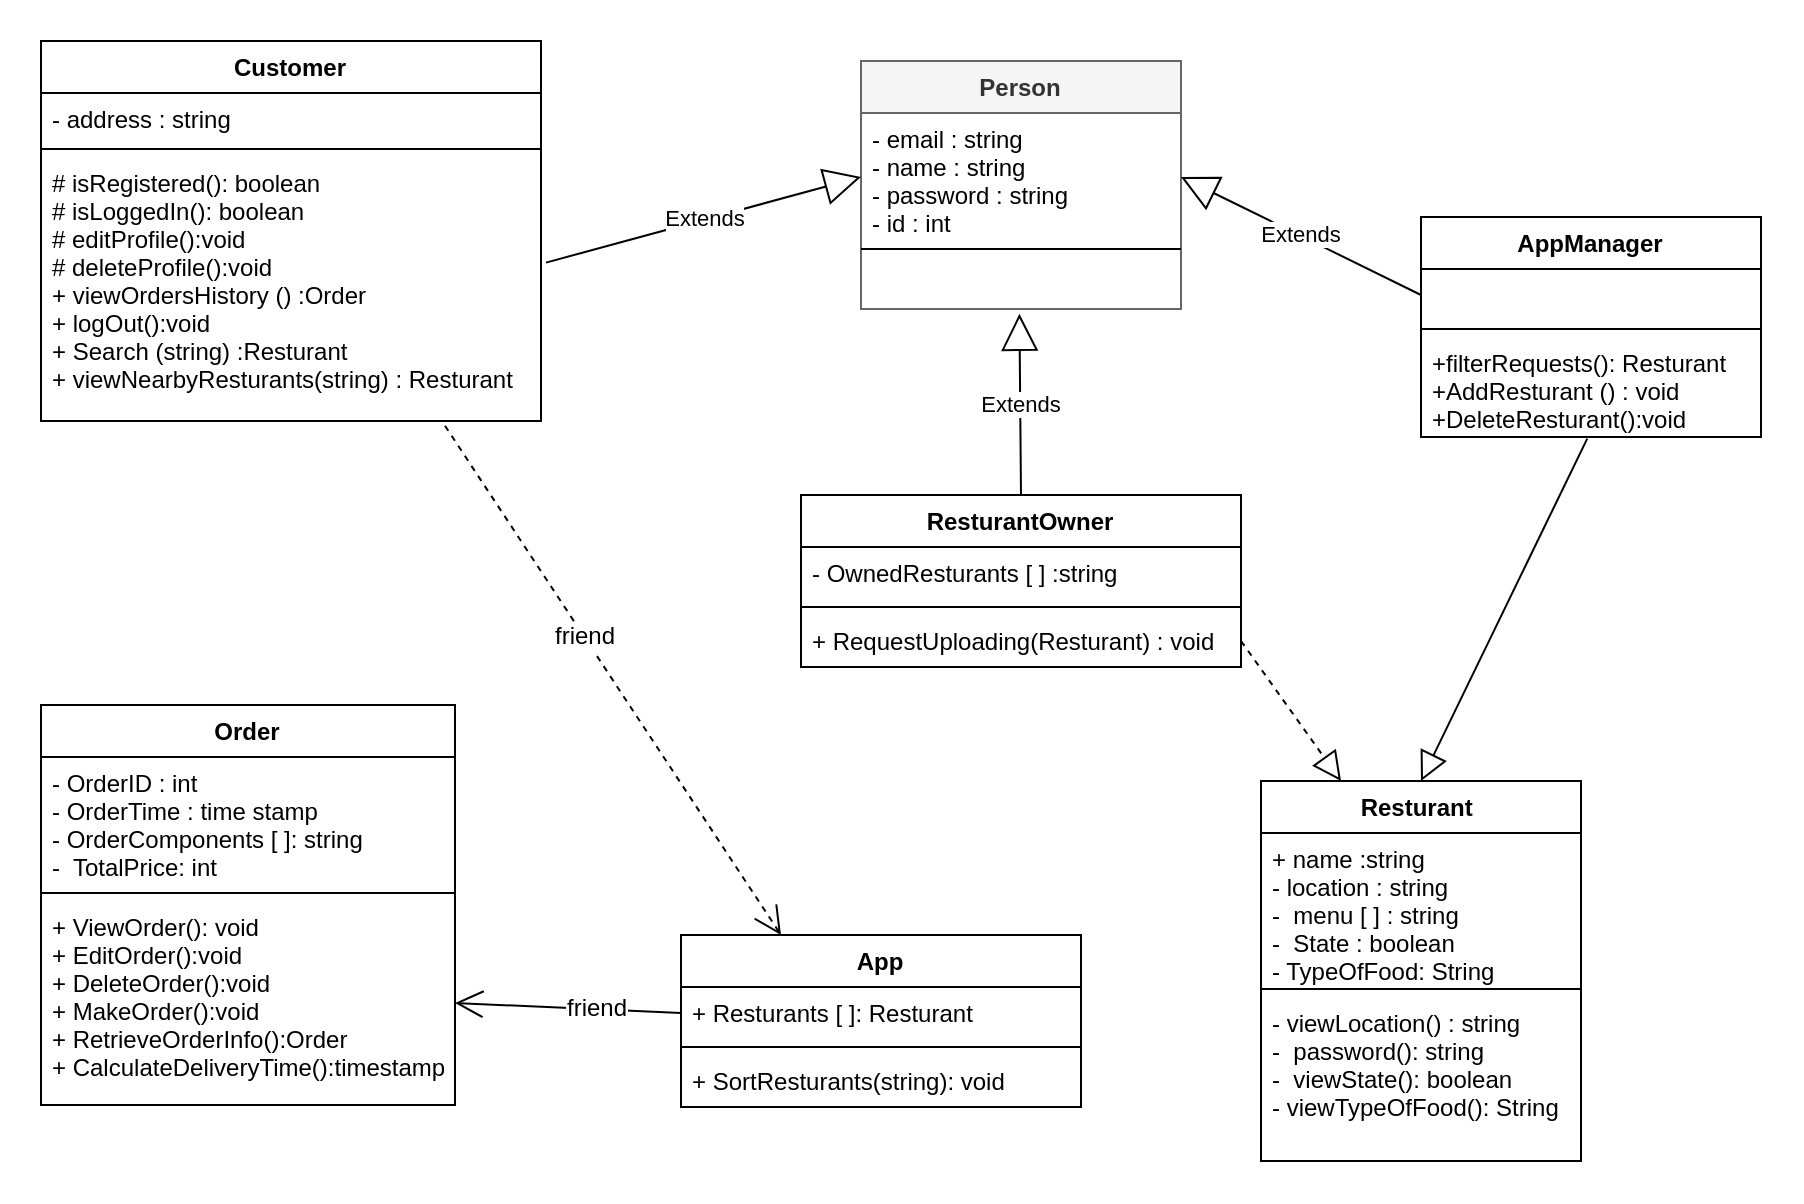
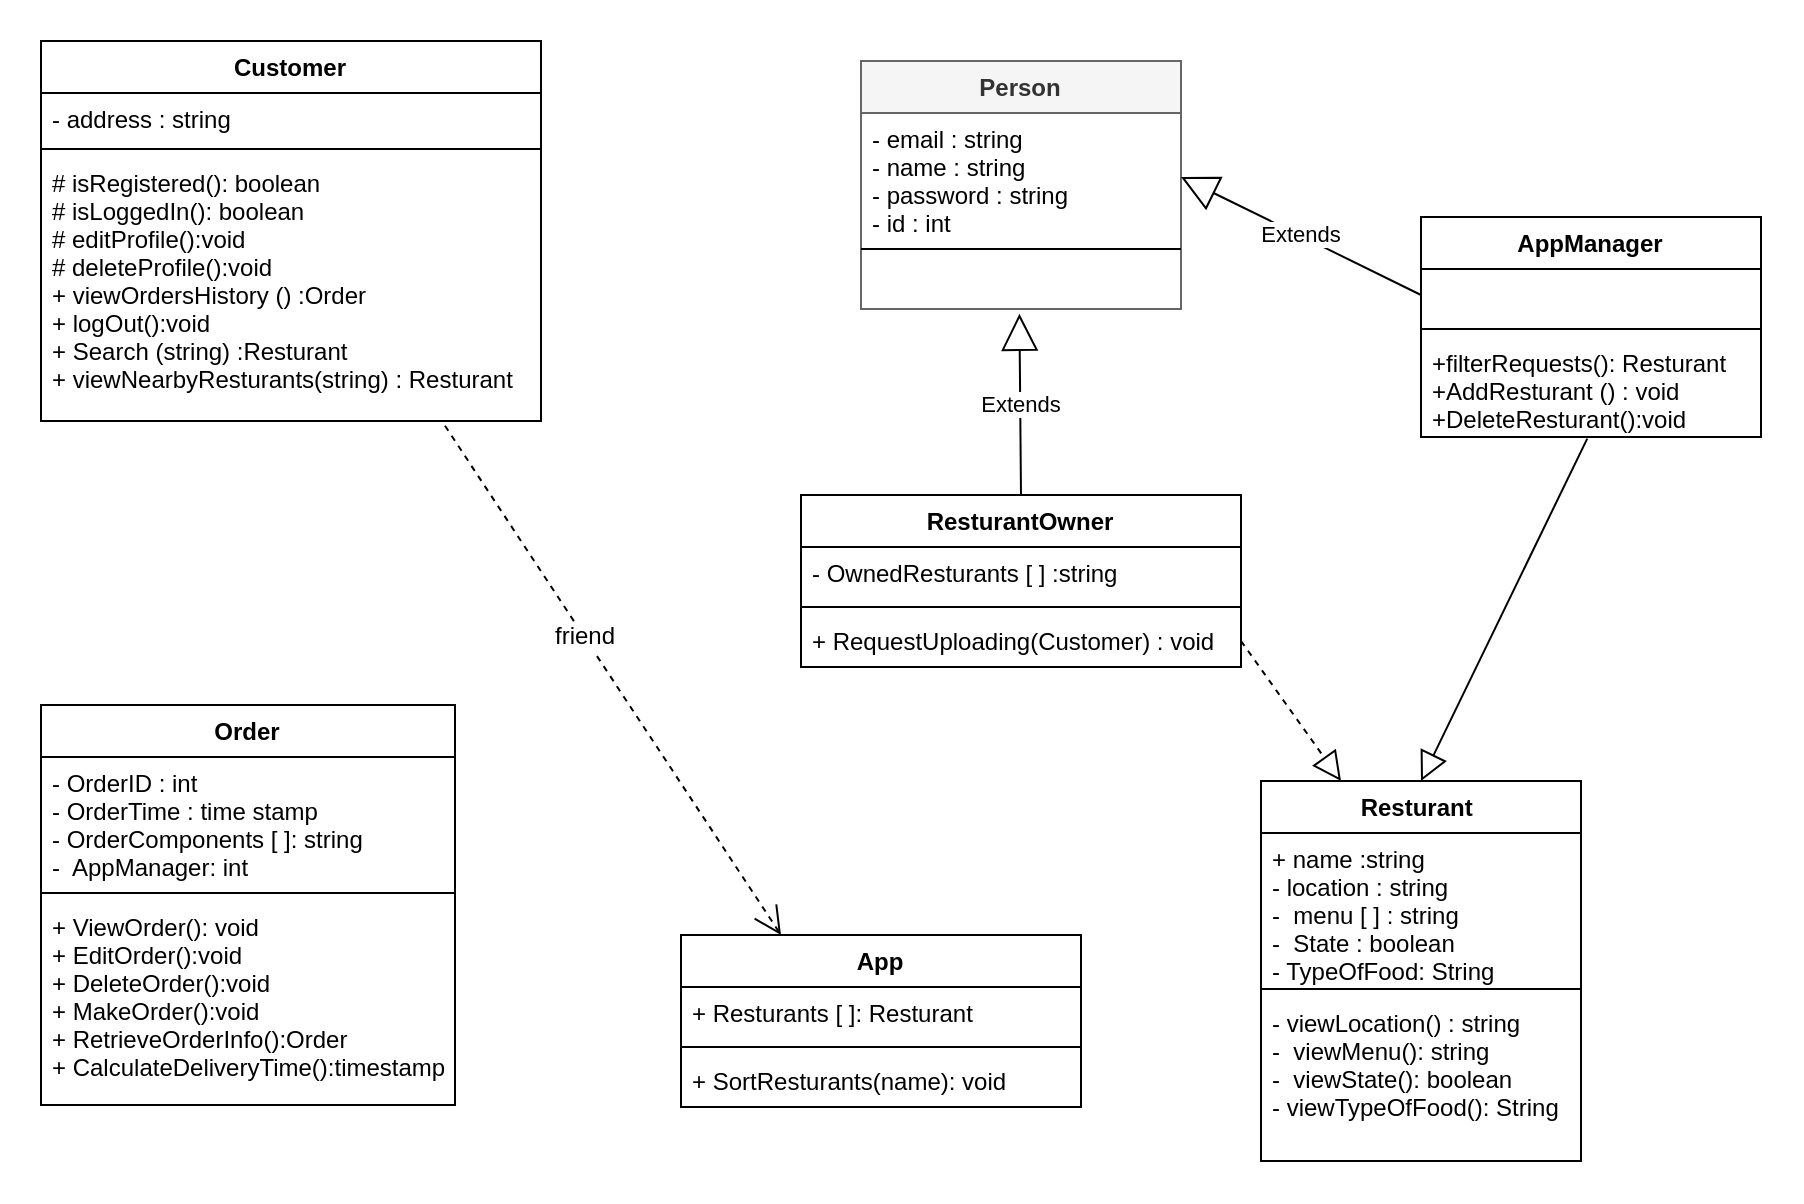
edge "# isRegistered(): boolean # isLoggedIn(): boolean # editProfile():void # deleteProfile():void + viewOrdersHistory () :Order + logOut():void + Search (string) :Resturant + viewNearbyResturants(string) : Resturant" -> "- email : string - name : string - password : string - id : int": removed, label "Extends"
node "+ RequestUploading(Resturant) : void": label "+ RequestUploading(Resturant) : void" -> "+ RequestUploading(Customer) : void"
node "- OrderID : int - OrderTime : time stamp - OrderComponents [ ]: string - TotalPrice: int": label "- OrderID : int - OrderTime : time stamp - OrderComponents [ ]: string - TotalPrice: int" -> "- OrderID : int - OrderTime : time stamp - OrderComponents [ ]: string - AppManager: int"
edge "+ Resturants [ ]: Resturant" -> "+ ViewOrder(): void + EditOrder():void + DeleteOrder():void + MakeOrder():void + RetrieveOrderInfo():Order + CalculateDeliveryTime():timestamp": removed, label "friend"
node "- viewLocation() : string - password(): string - viewState(): boolean - viewTypeOfFood(): String": label "- viewLocation() : string - password(): string - viewState(): boolean - viewTypeOfFood(): String" -> "- viewLocation() : string - viewMenu(): string - viewState(): boolean - viewTypeOfFood(): String"
node "+ SortResturants(string): void": label "+ SortResturants(string): void" -> "+ SortResturants(name): void"
